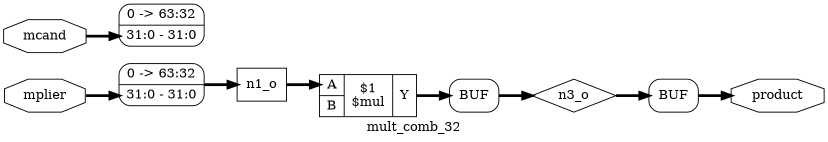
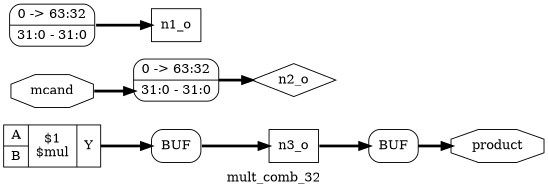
node "n2_o": added
edge "n1_o" -> "A": removed
node "mplier": removed
node "n3_o": shape diamond -> box
